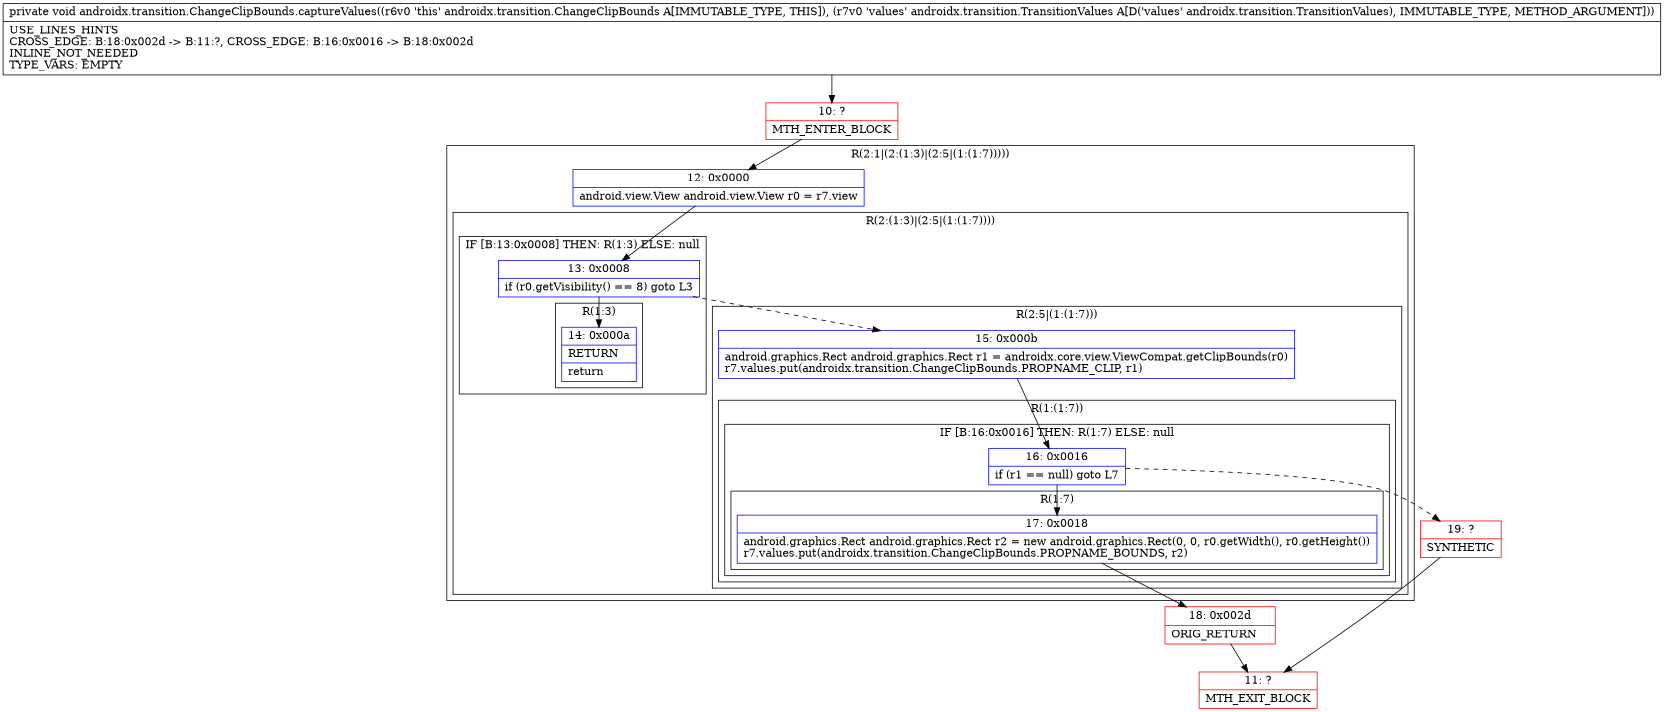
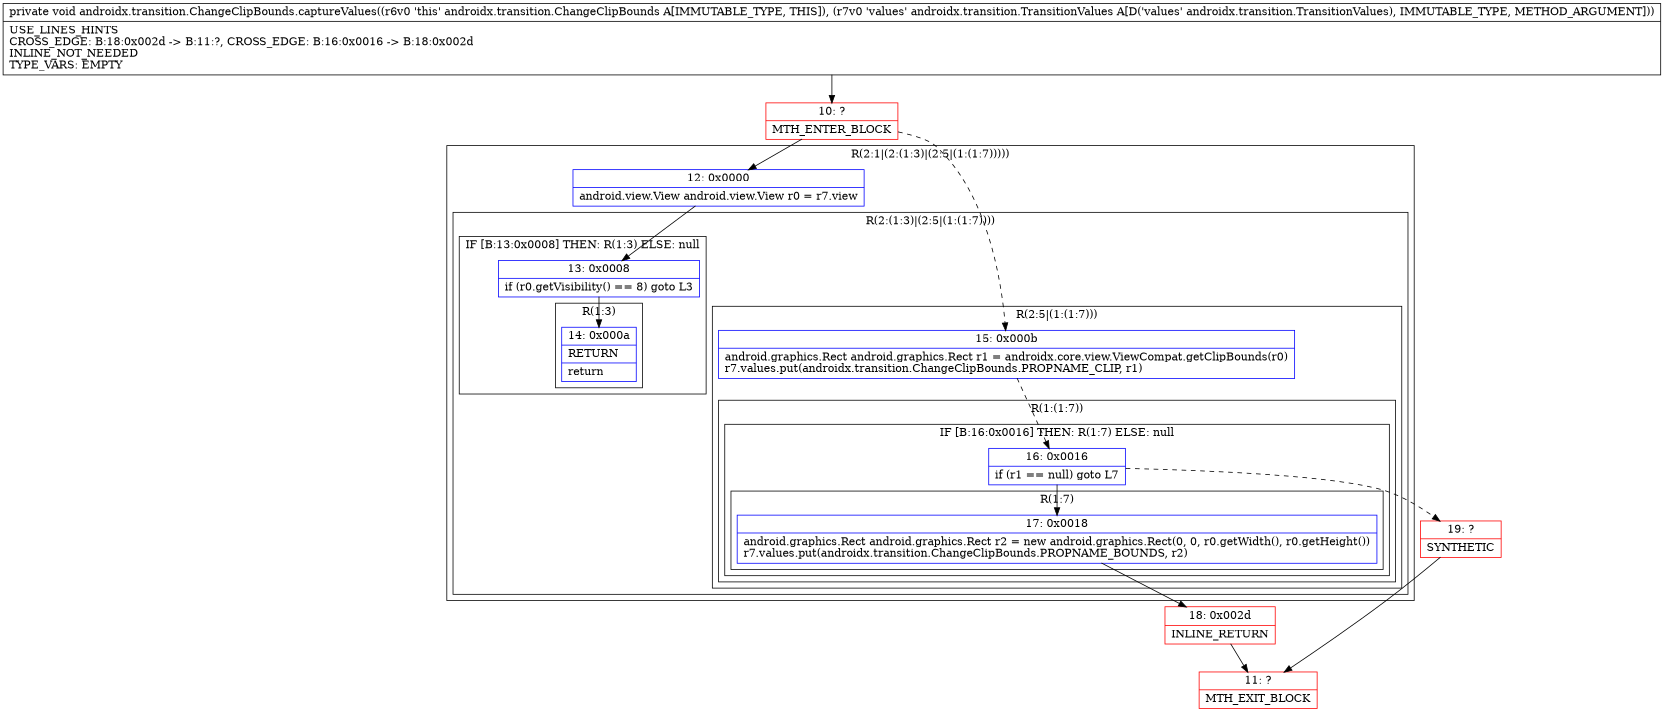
edge "13: 0x0008" -> "15: 0x000b": now "10: ?" -> "15: 0x000b"
edge "15: 0x000b" -> "16: 0x0016": style solid -> dashed
node "18: 0x002d": text "ORIG_RETURN" -> "INLINE_RETURN"
